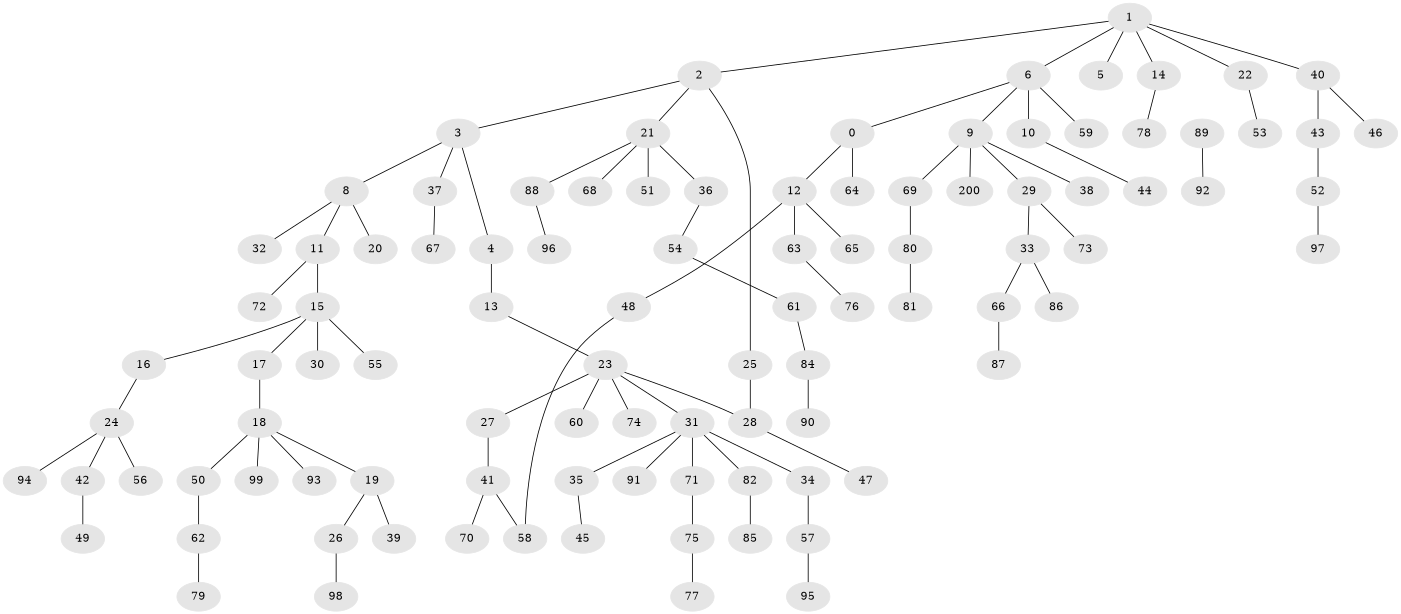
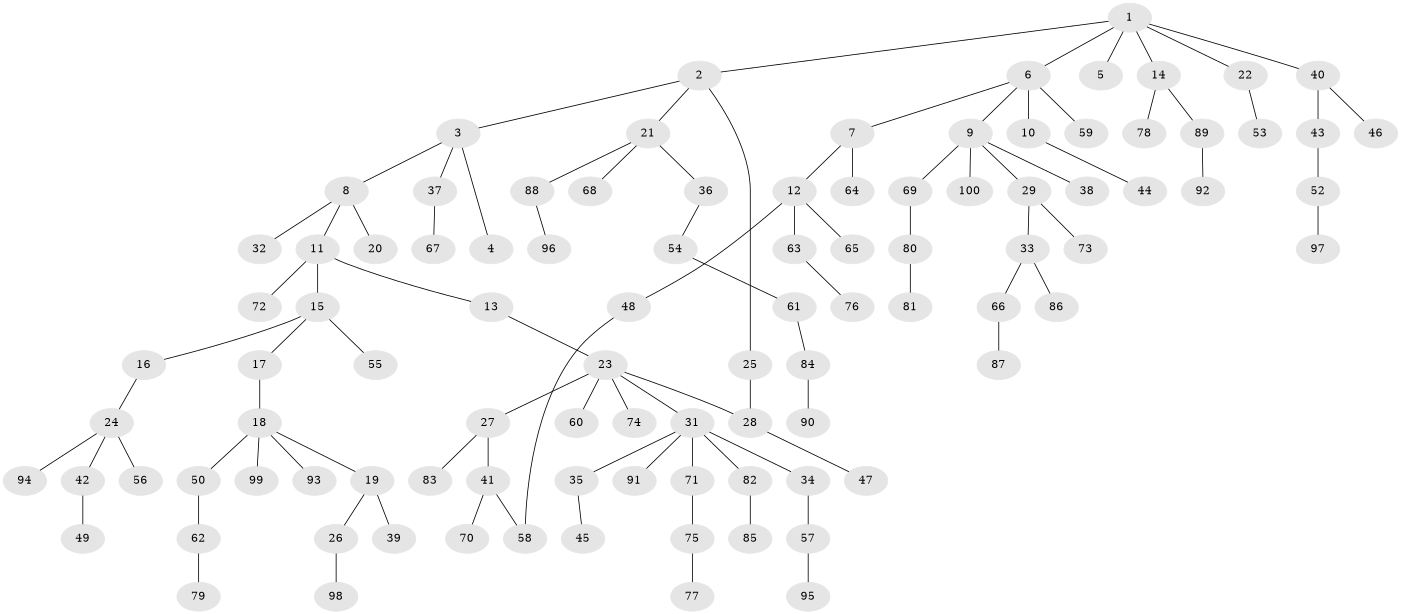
edge "14" -- "89": added
node "0": label "0" -> "7"
node "51": removed
node "200": label "200" -> "100"
edge "4" -- "13": now "11" -- "13"
node "30": removed
node "83": added
